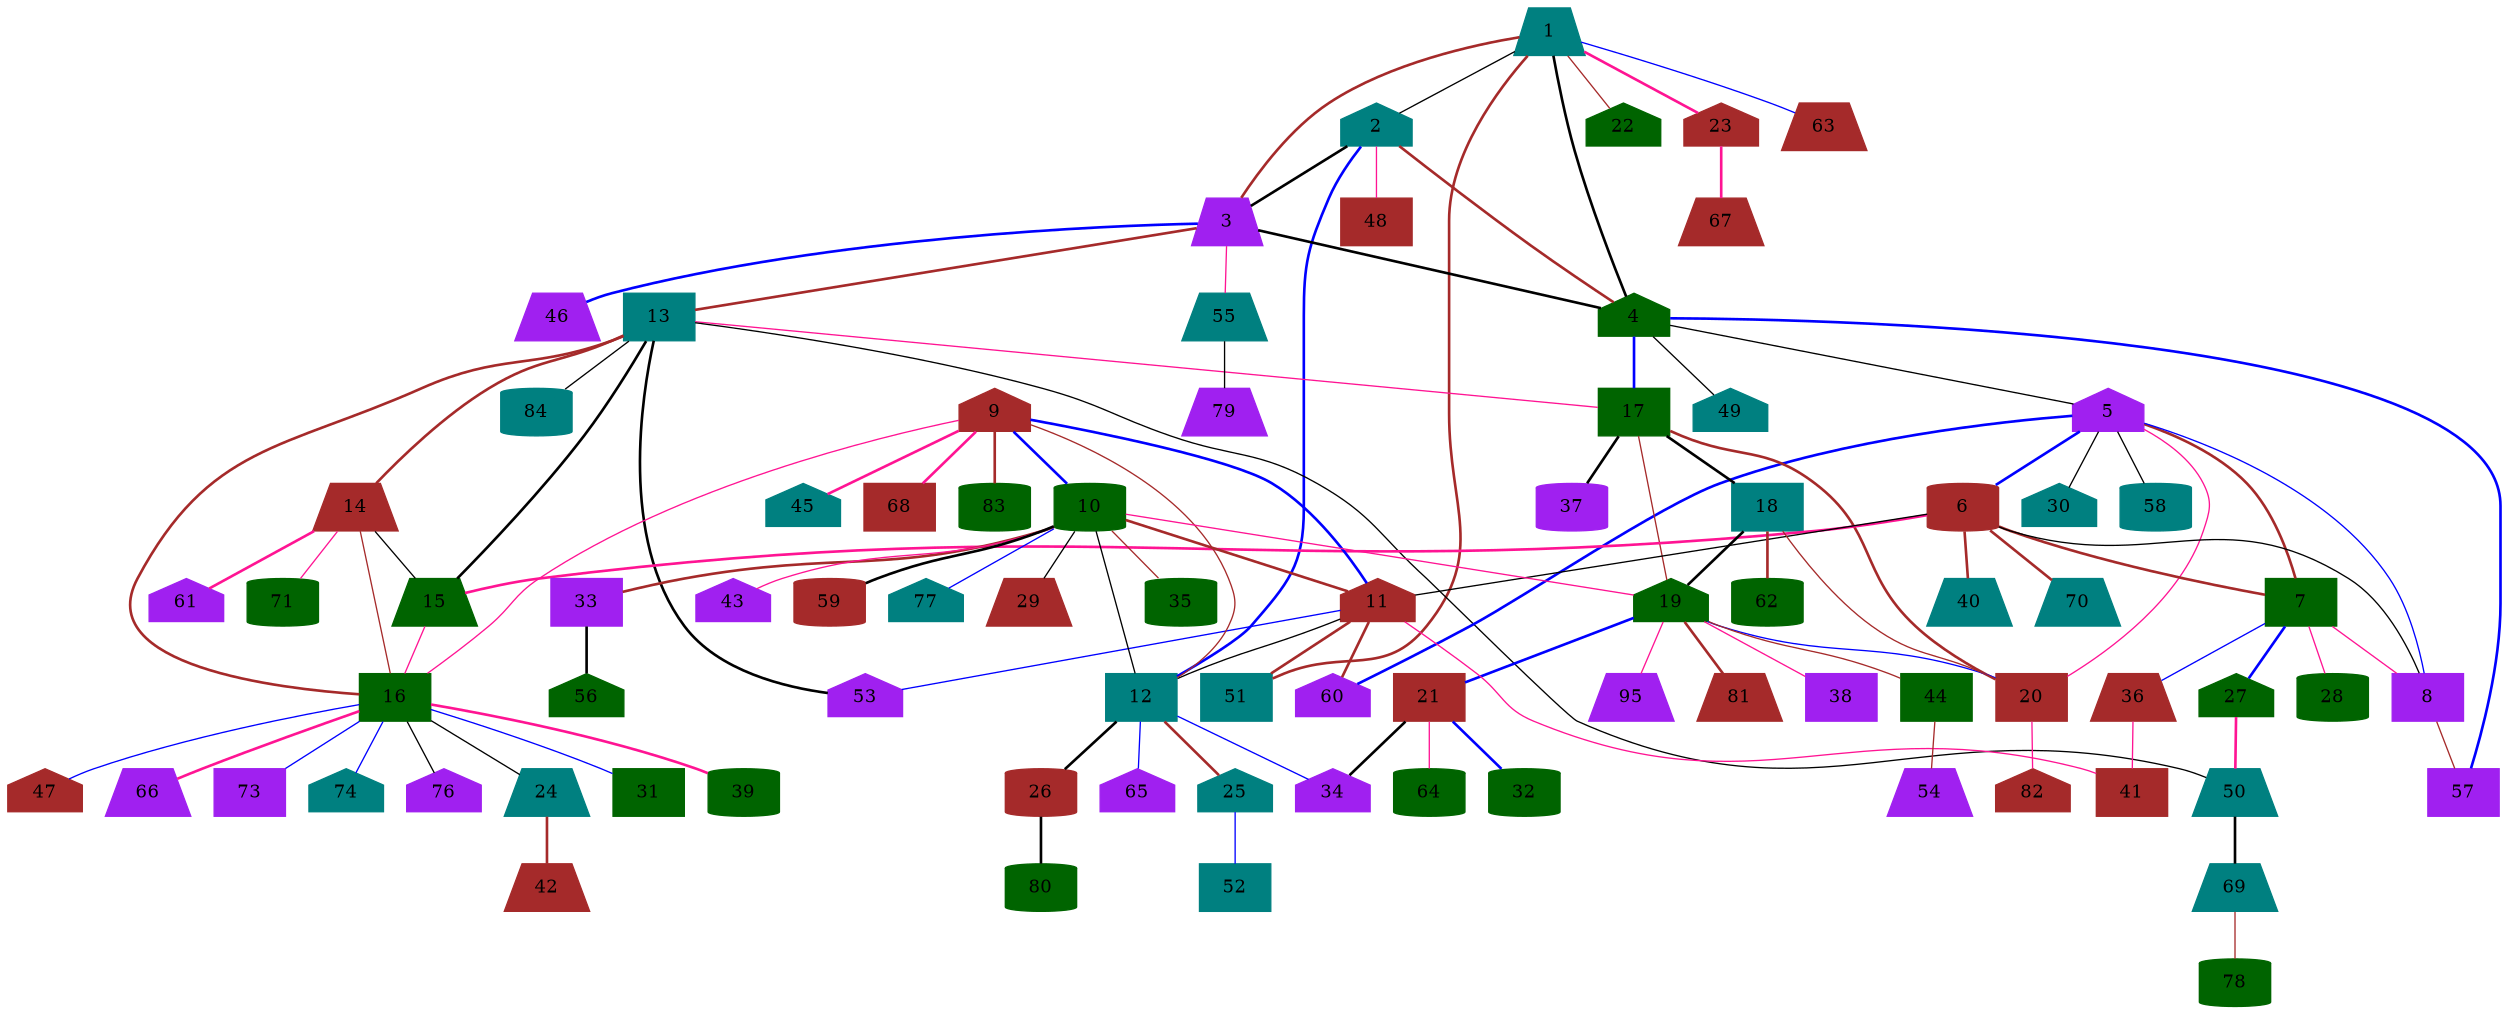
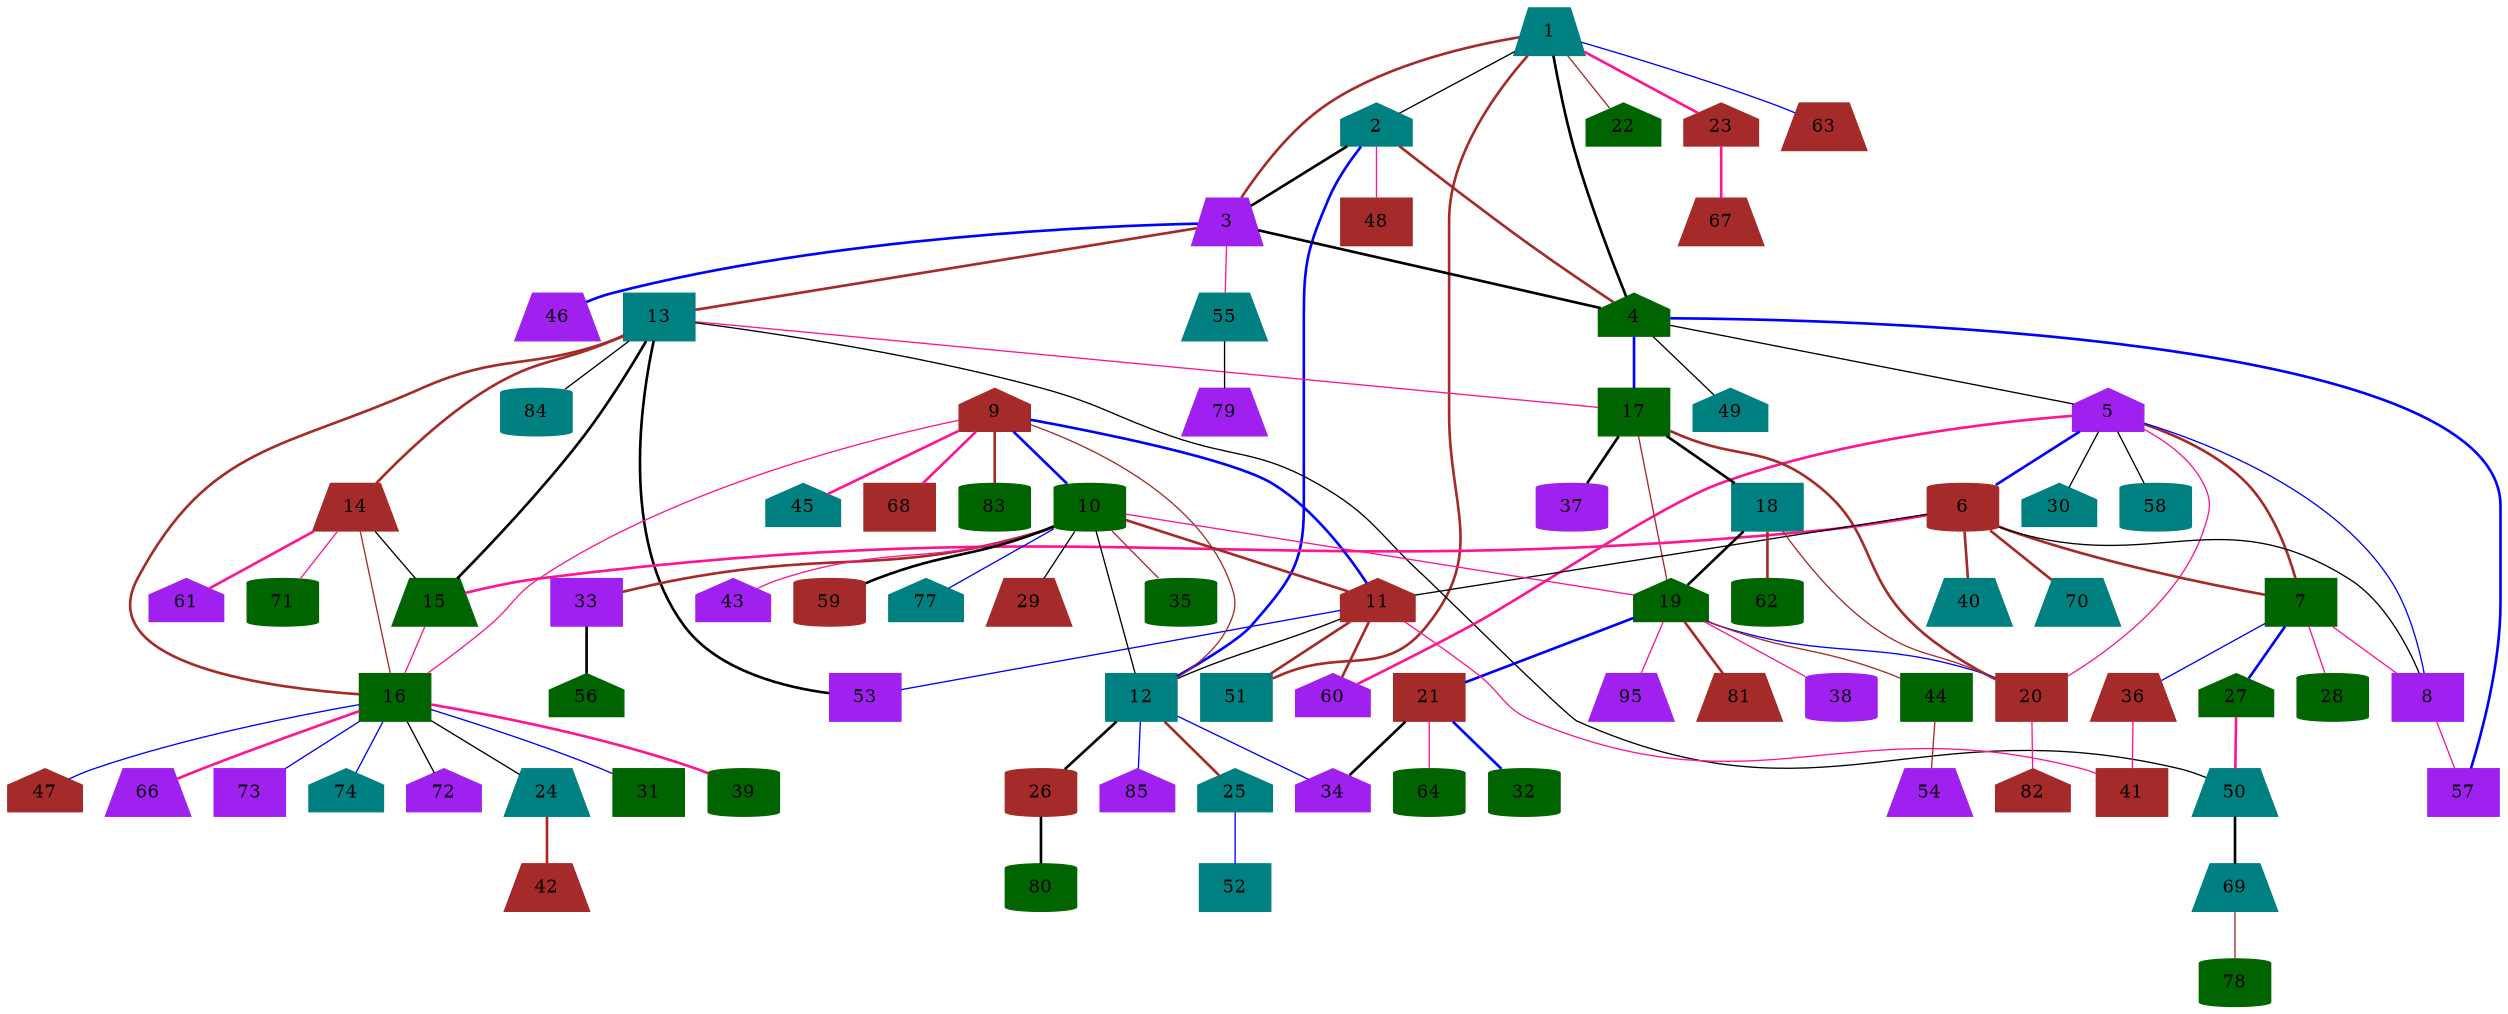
edge "5" -- "60": color blue -> deeppink
node "53": shape house -> box
node "38": shape box -> cylinder
edge "8" -- "57": color brown -> deeppink
node "76": label "76" -> "72"
node "65": label "65" -> "85"
